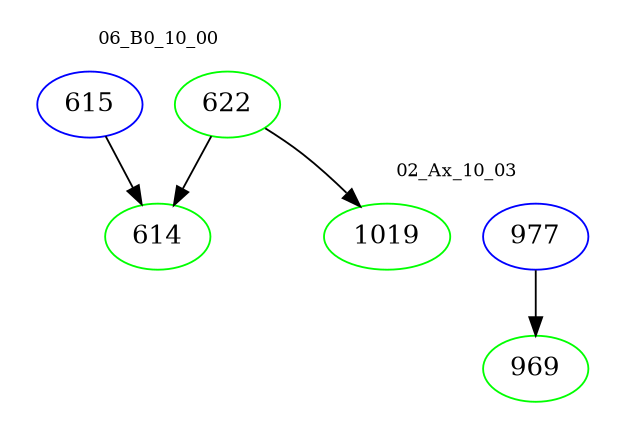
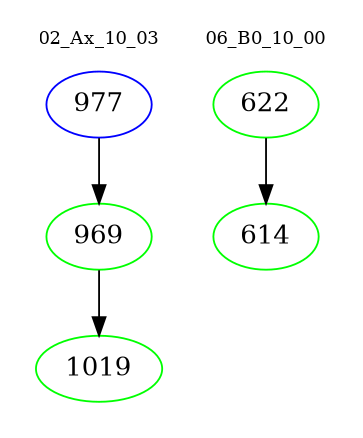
node "615": removed
edge "622" -> "1019": now "969" -> "1019"
